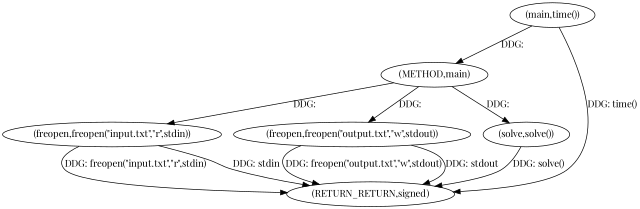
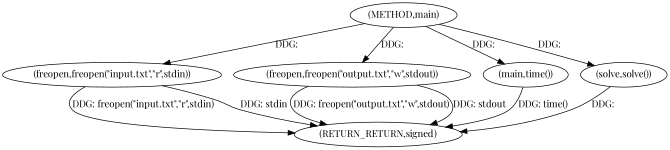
edge "(main,time())" -> "(METHOD,main)": reversed
edge "(solve,solve())" -> "(RETURN_RETURN,signed)": label "DDG: solve()" -> "DDG: "
